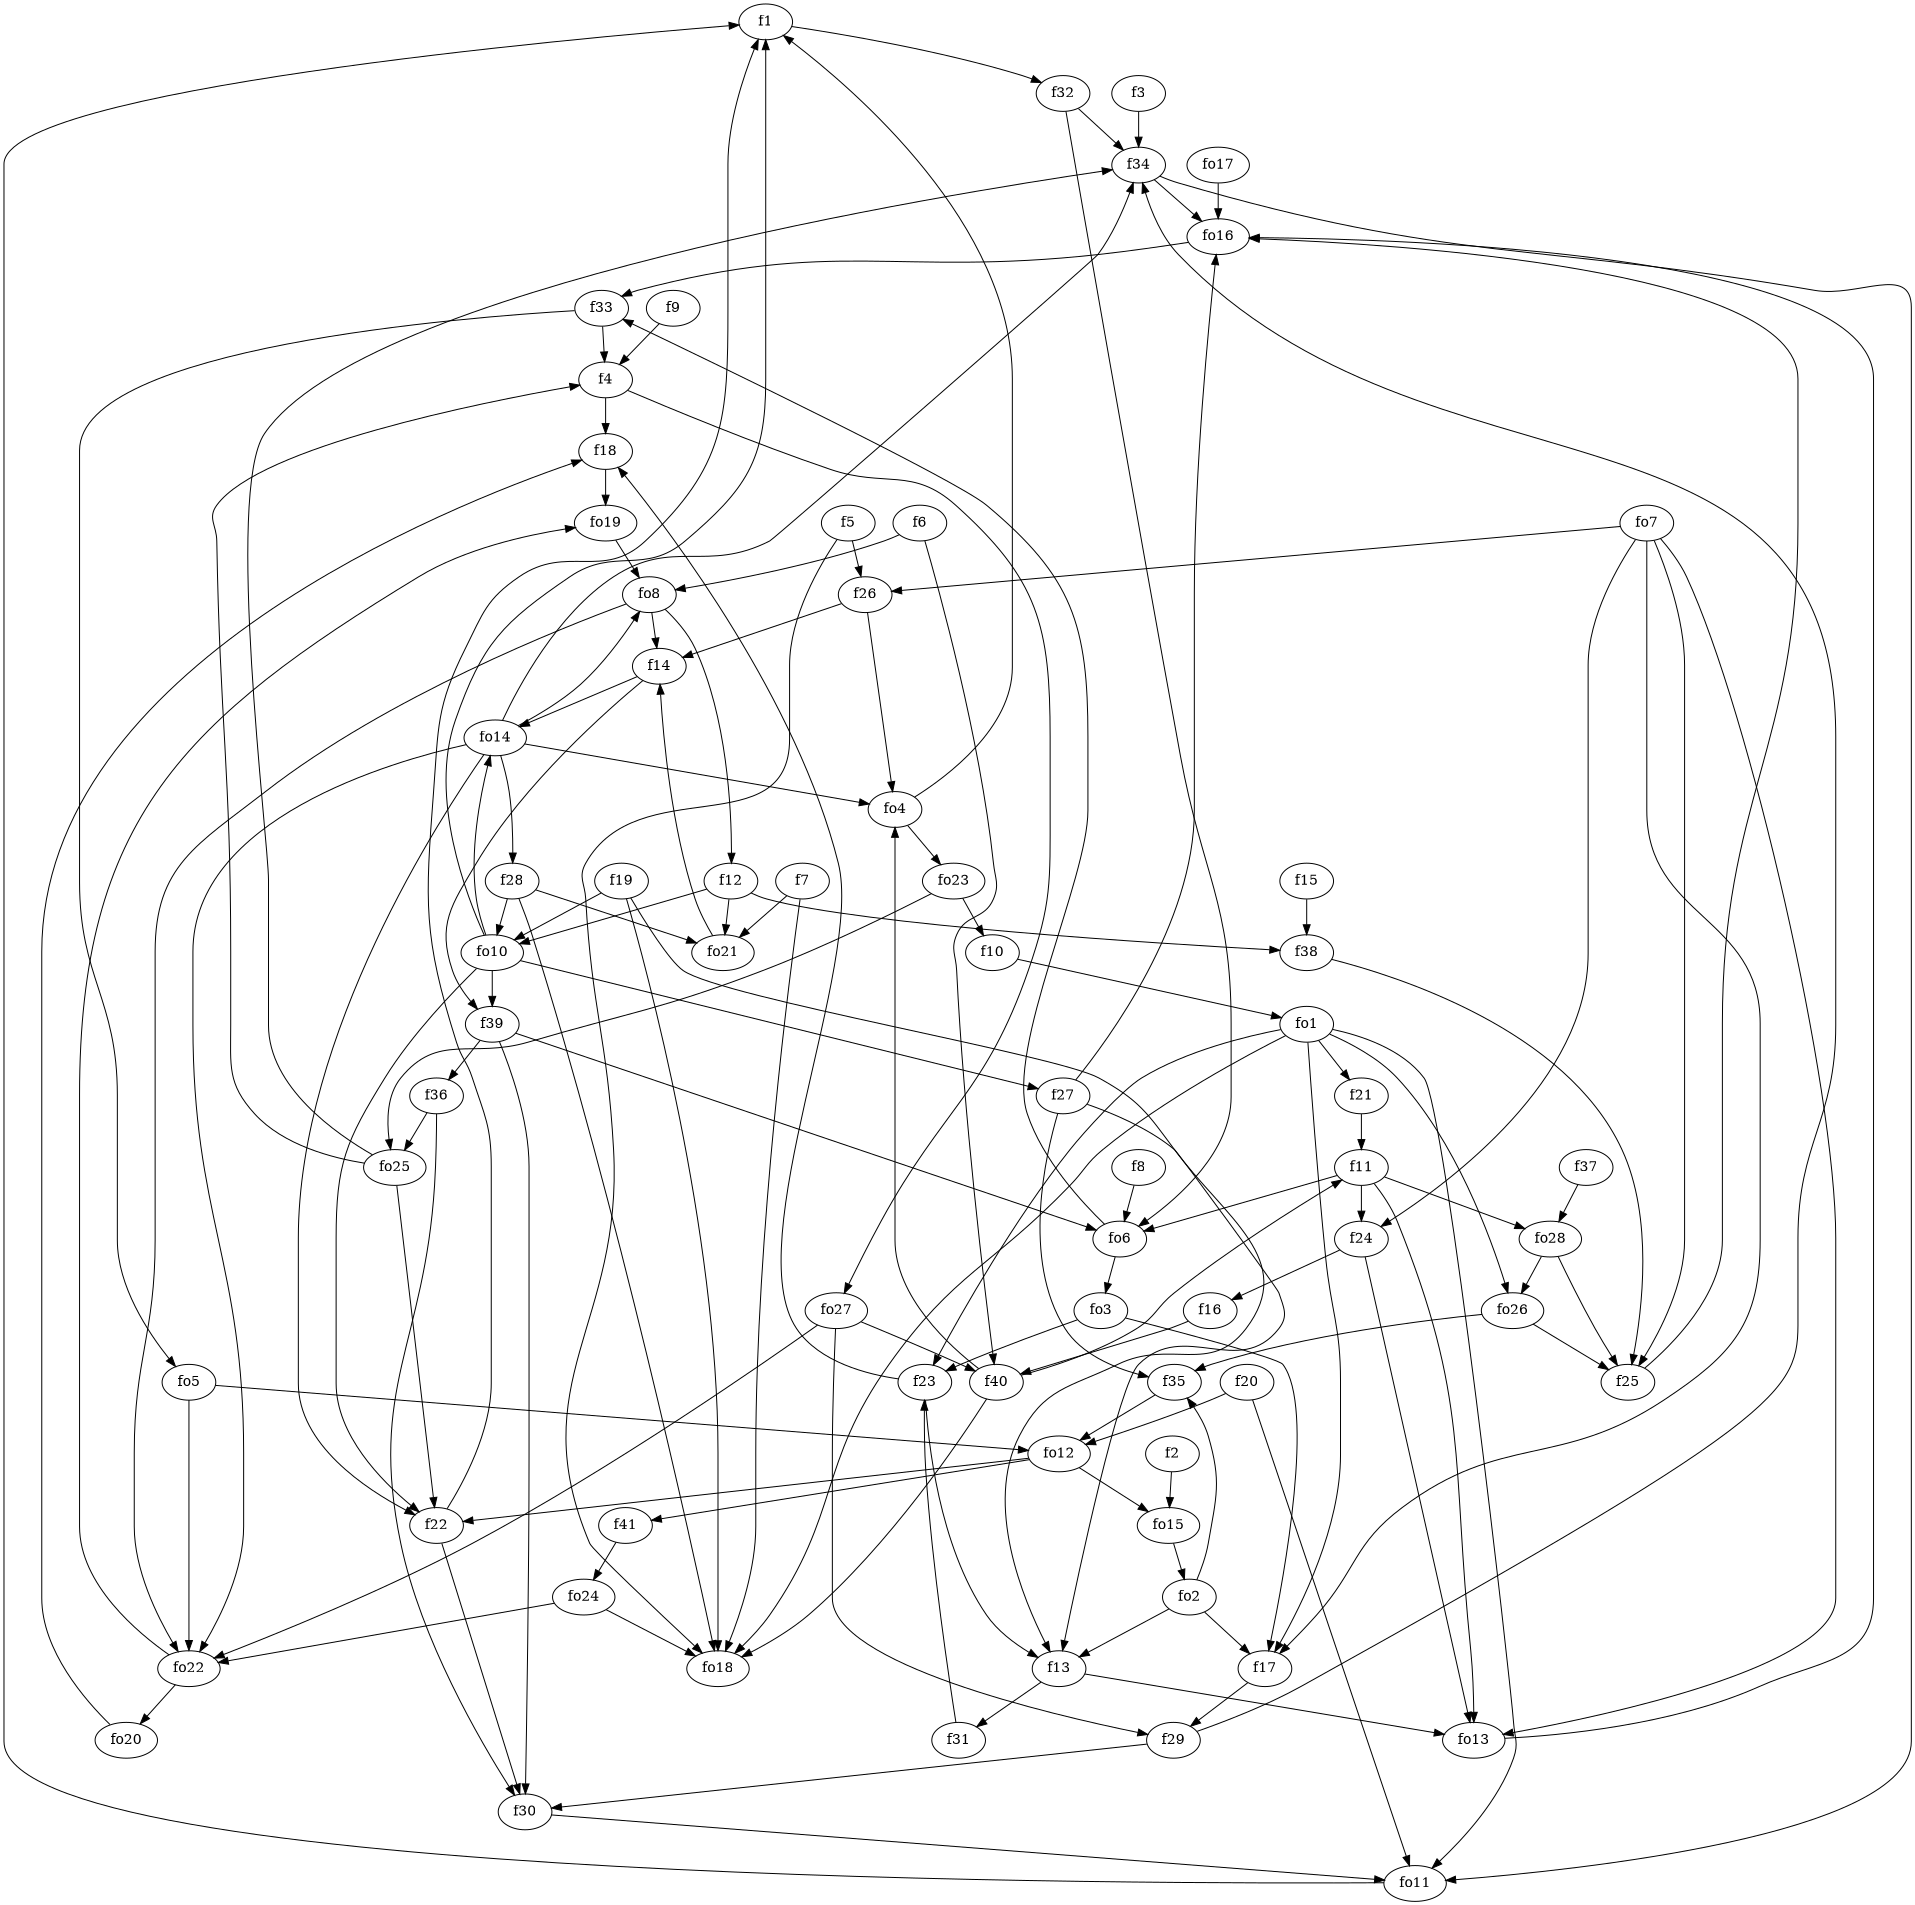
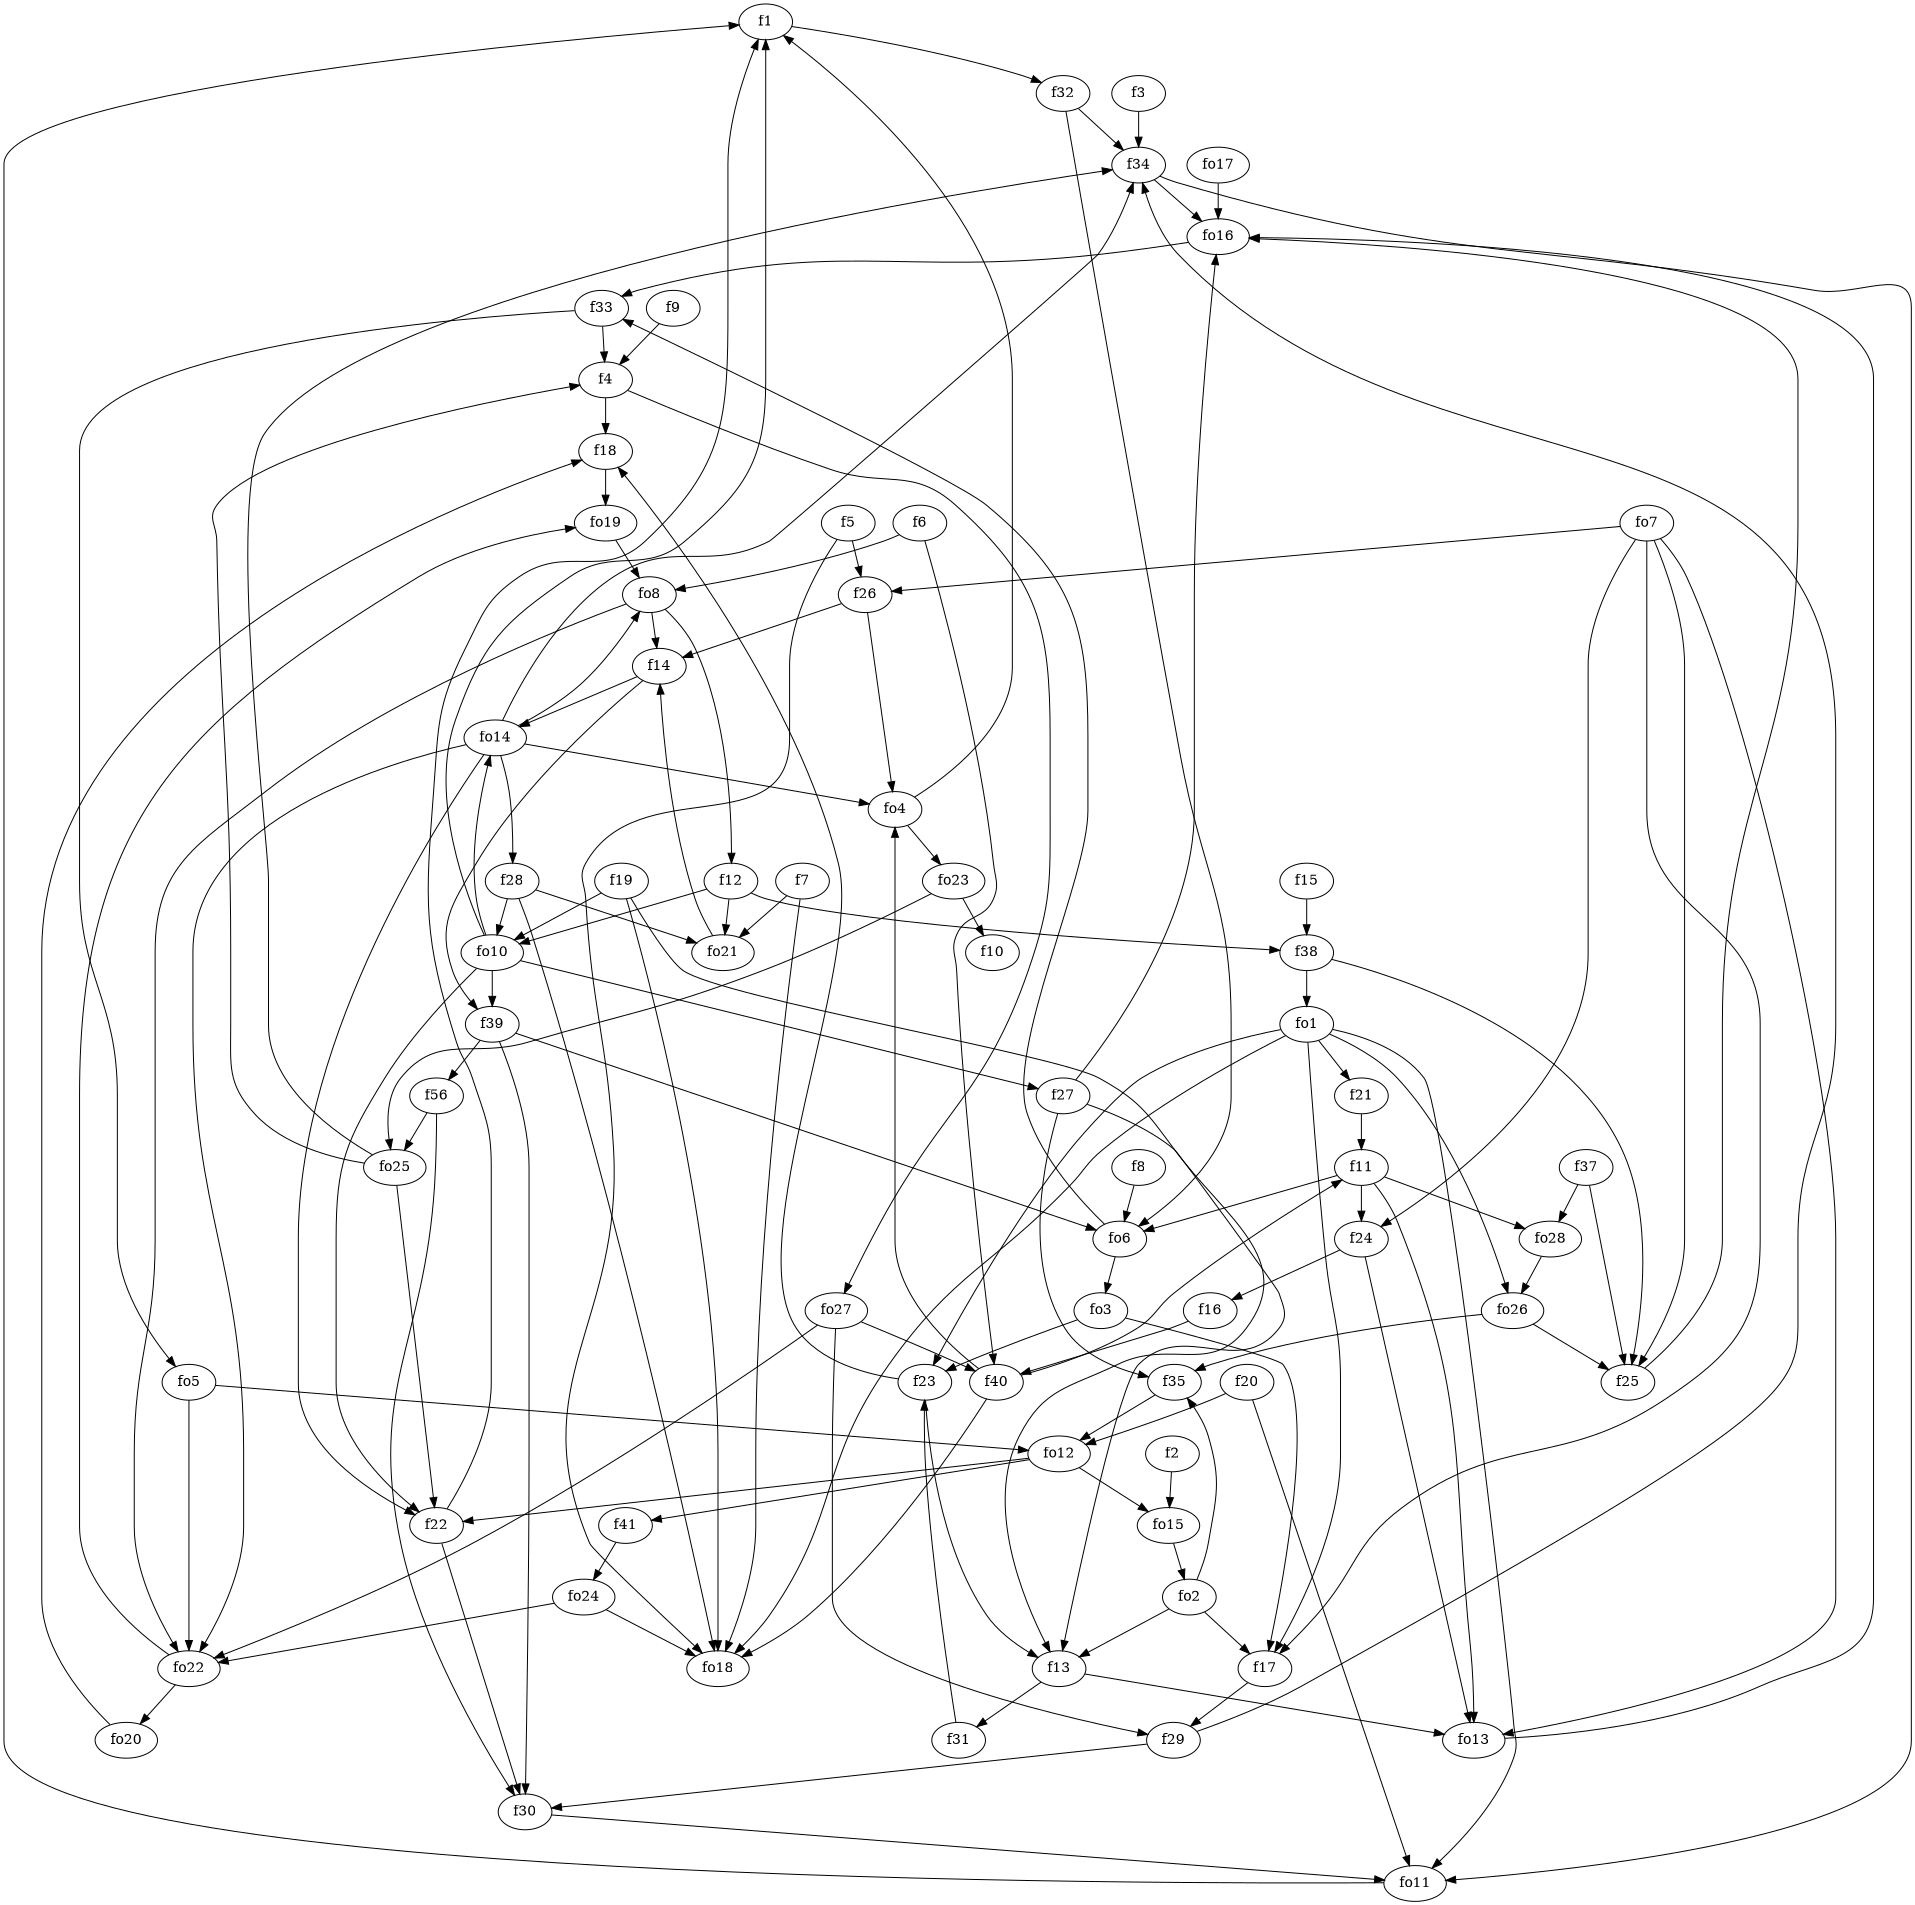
edge "f10" -> "fo1": now "f38" -> "fo1"
node "f36": label "f36" -> "f56"
edge "fo28" -> "f25": now "f37" -> "f25"
